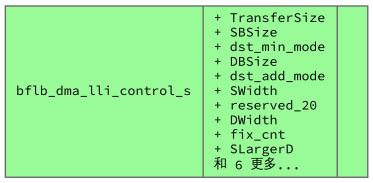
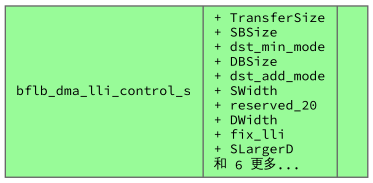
node "bflb_dma_lli_control_s": text "+ fix_cnt" -> "+ fix_lli"
